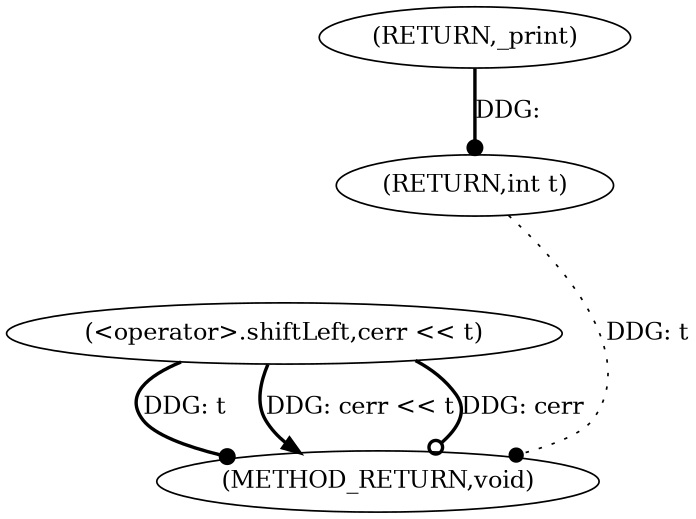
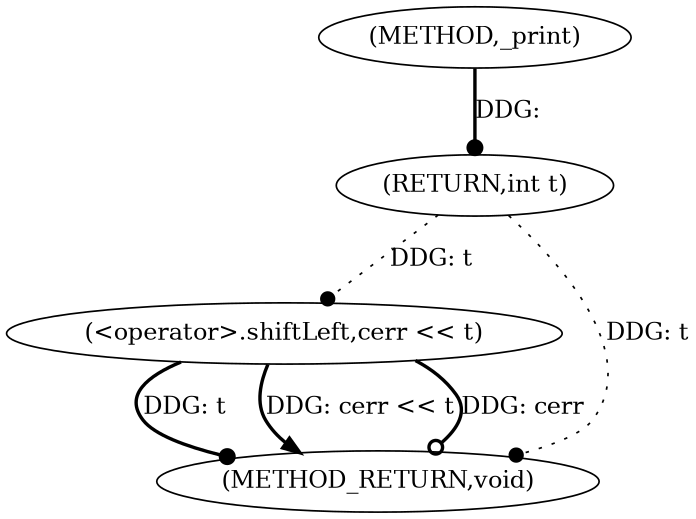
node "(RETURN,_print)": label "(RETURN,_print)" -> "(METHOD,_print)"
edge "(RETURN,int t)" -> "(<operator>.shiftLeft,cerr << t)": added, label "DDG: t"
